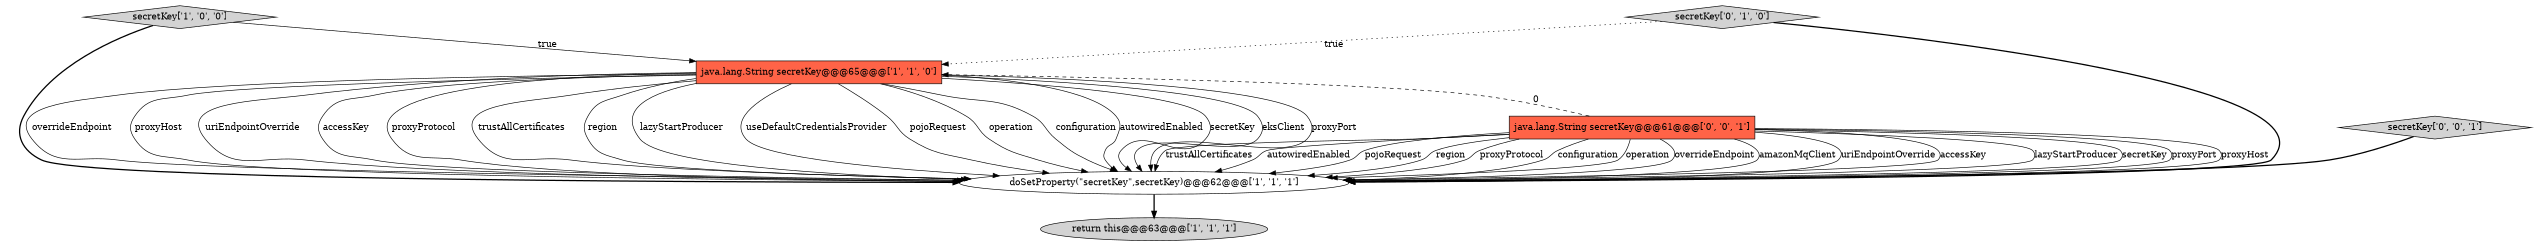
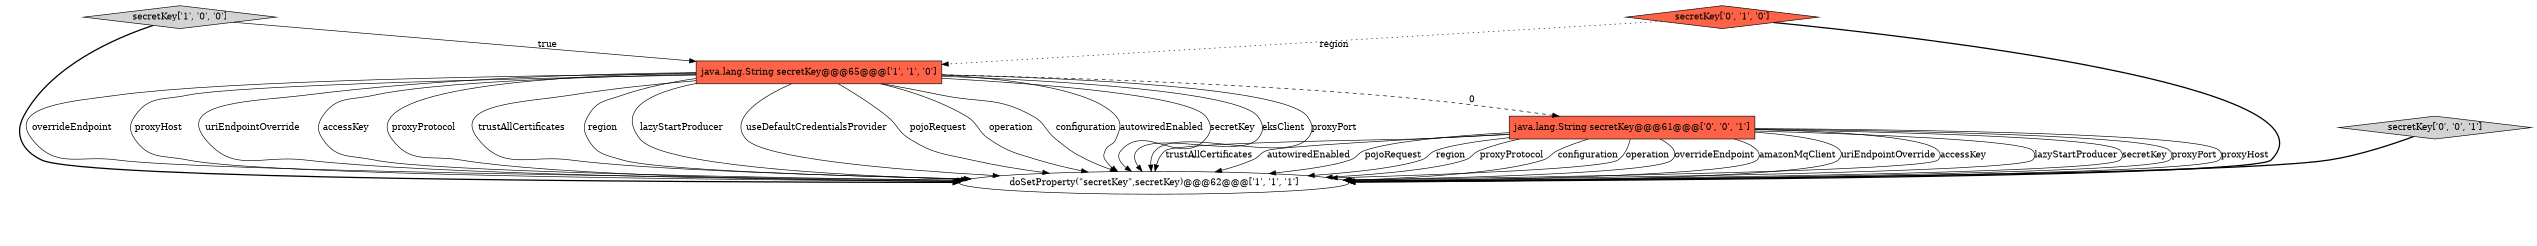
node "secretKey['0', '1', '0']": fillcolor lightgray -> tomato
edge "secretKey['0', '1', '0']" -> "java.lang.String secretKey@@@65@@@['1', '1', '0']": label "true" -> "region"
edge "java.lang.String secretKey@@@61@@@['0', '0', '1']" -> "java.lang.String secretKey@@@65@@@['1', '1', '0']": reversed
node "return this@@@63@@@['1', '1', '1']": removed
